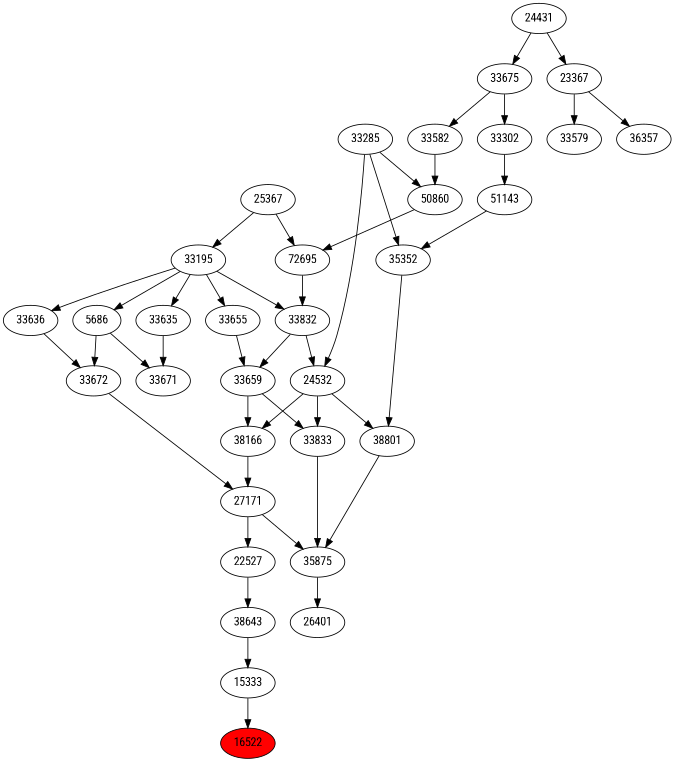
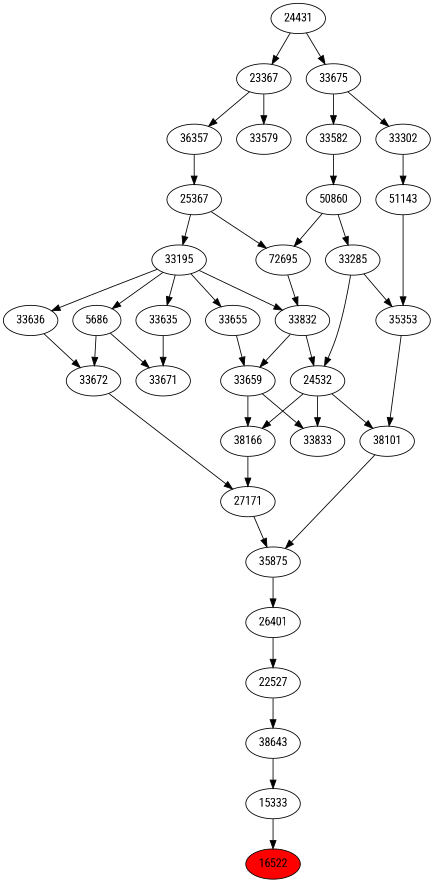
edge "36357" -> "25367": added
edge "33285" -> "50860": reversed
node "35352": label "35352" -> "35353"
node "38801": label "38801" -> "38101"
edge "33833" -> "35875": removed
edge "27171" -> "22527": now "26401" -> "22527"
